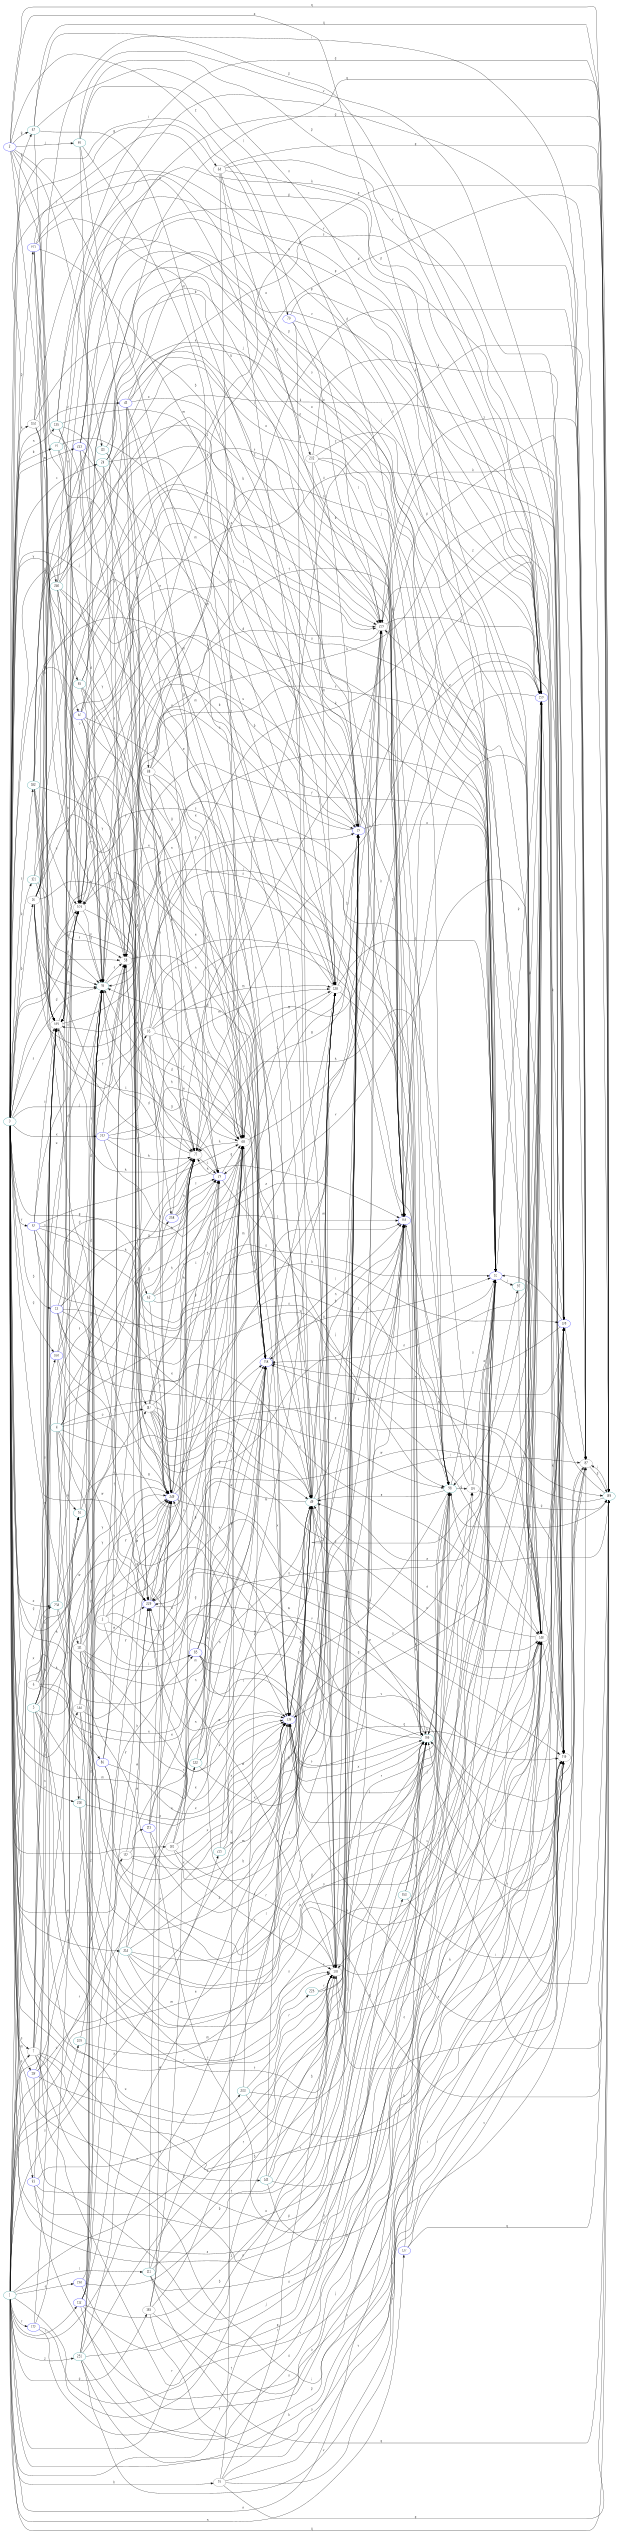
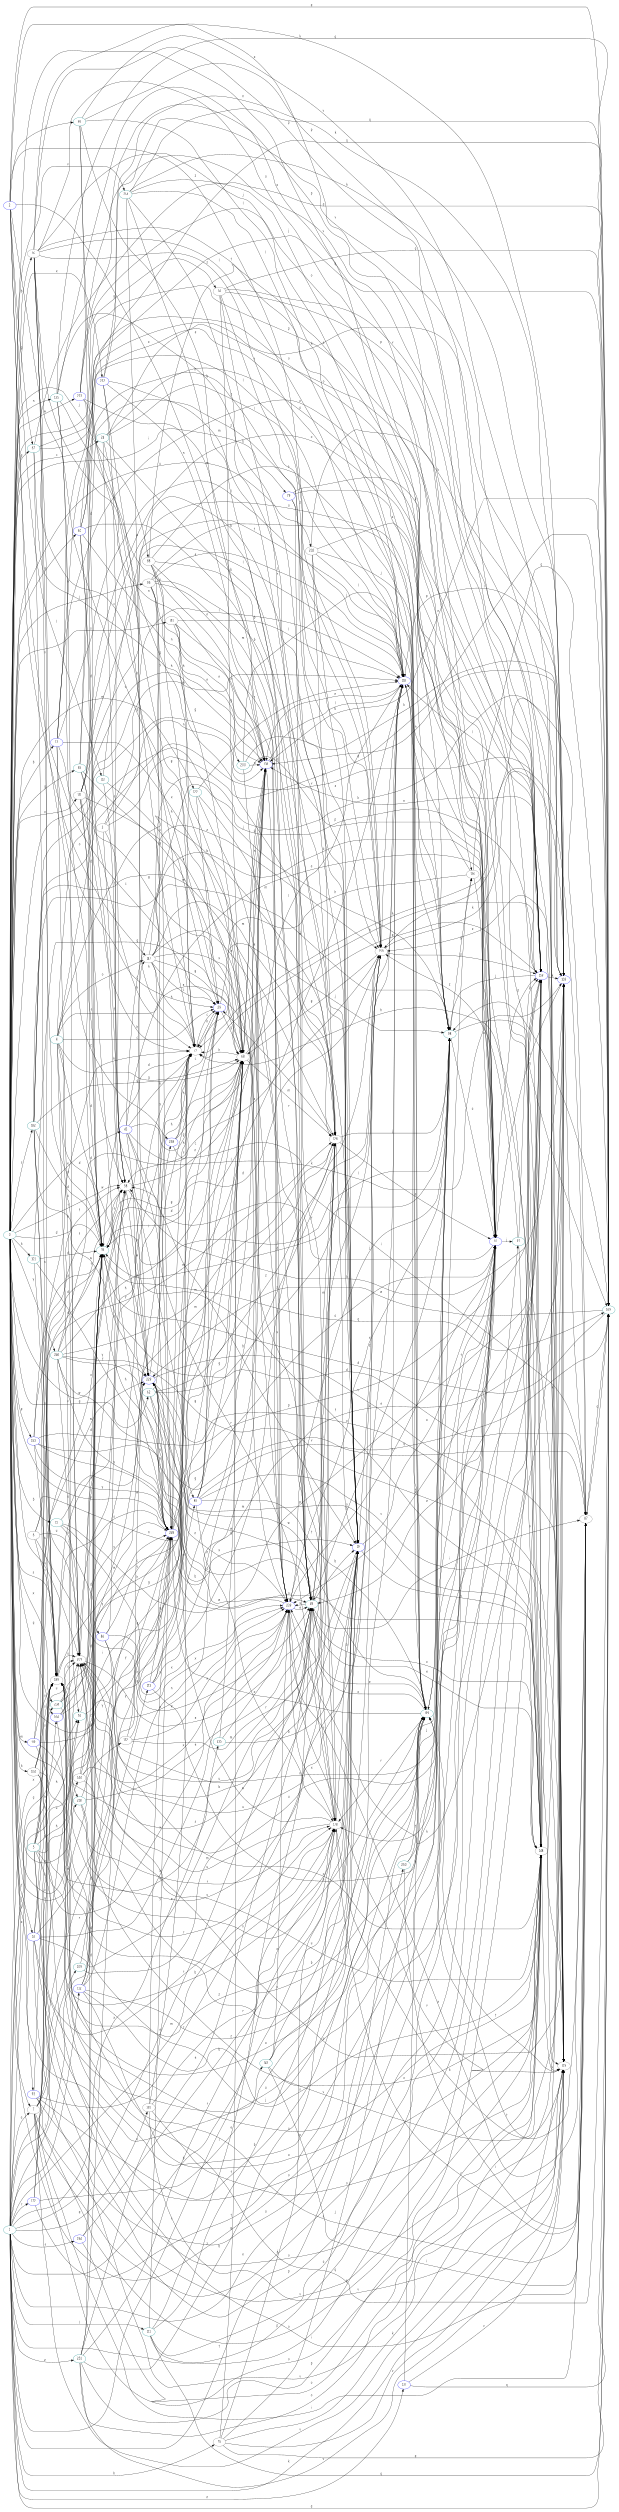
edge "234" -> "128": removed, label "m"
node "226": removed
